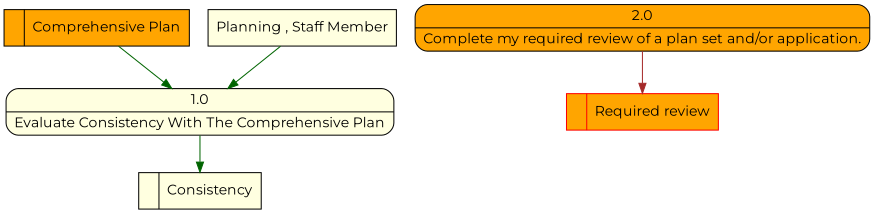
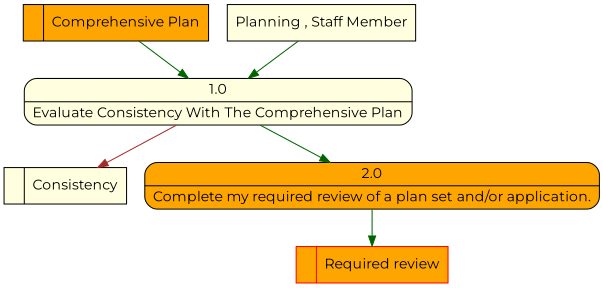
edge "2.0" -> "Required review": color brown -> darkgreen
edge "1.0" -> "2.0": added
edge "1.0" -> "Consistency": color darkgreen -> brown
